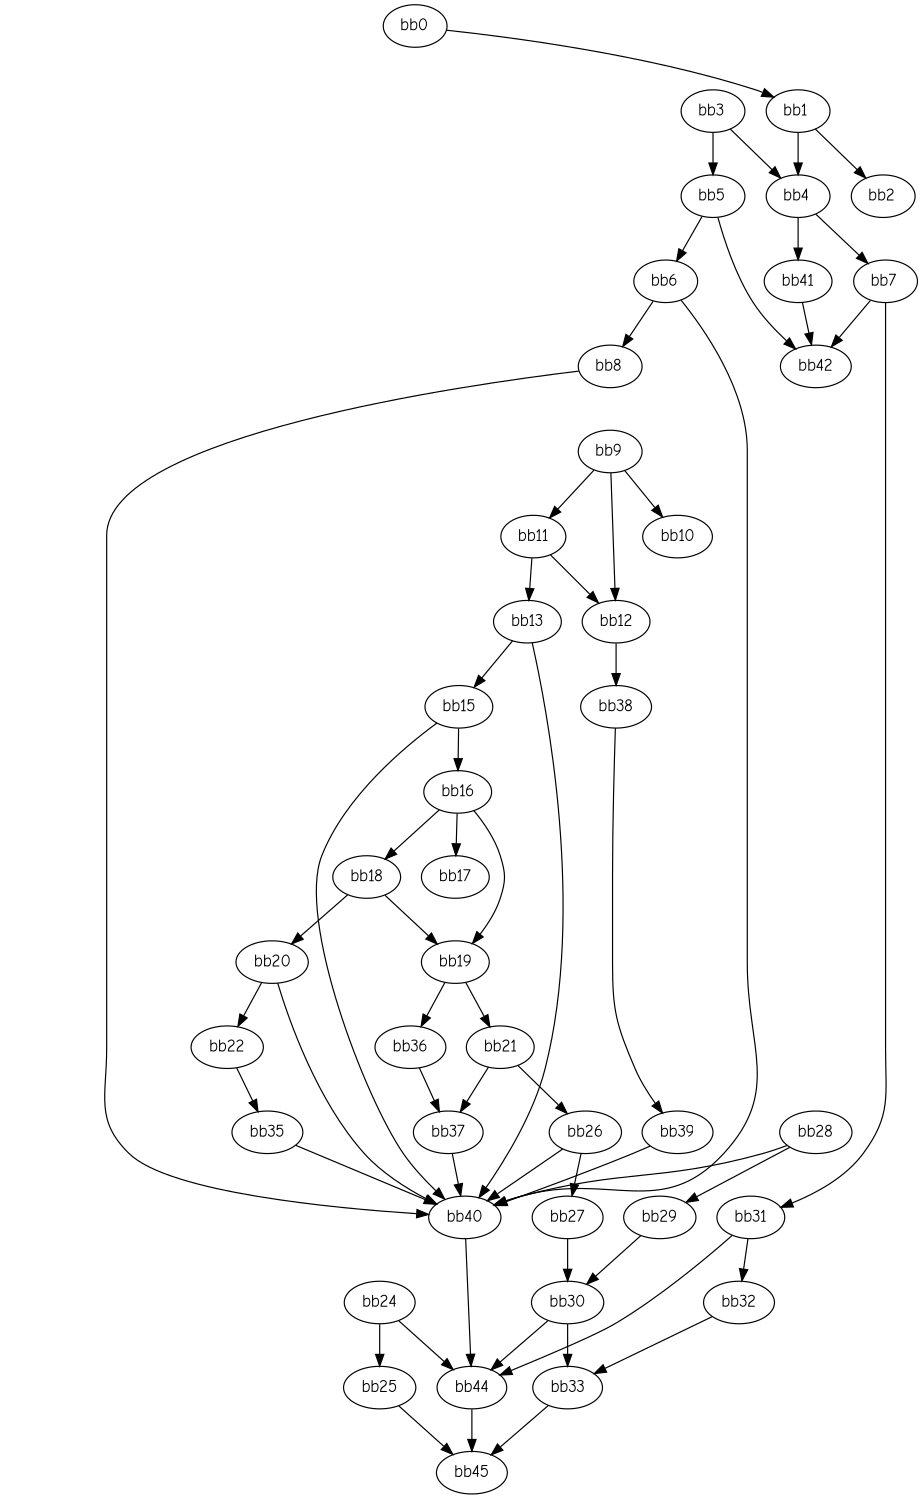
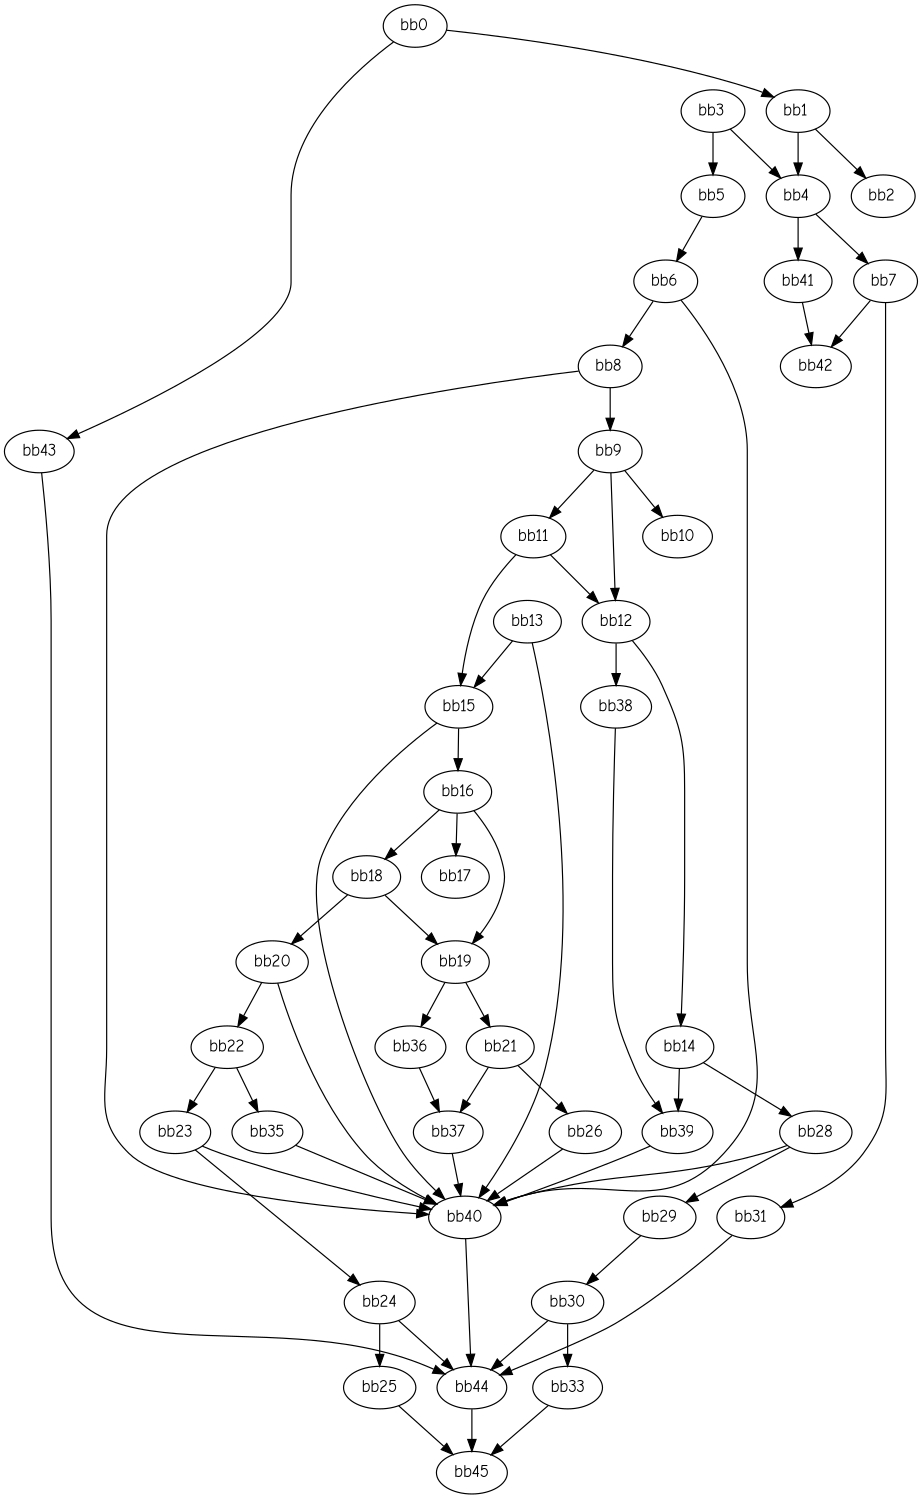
edge "bb5" -> "bb42": removed
edge "bb8" -> "bb9": added
node "bb43": added
edge "bb11" -> "bb13": now "bb11" -> "bb15"
node "bb14": added
node "bb23": added
node "bb27": removed
node "bb32": removed
